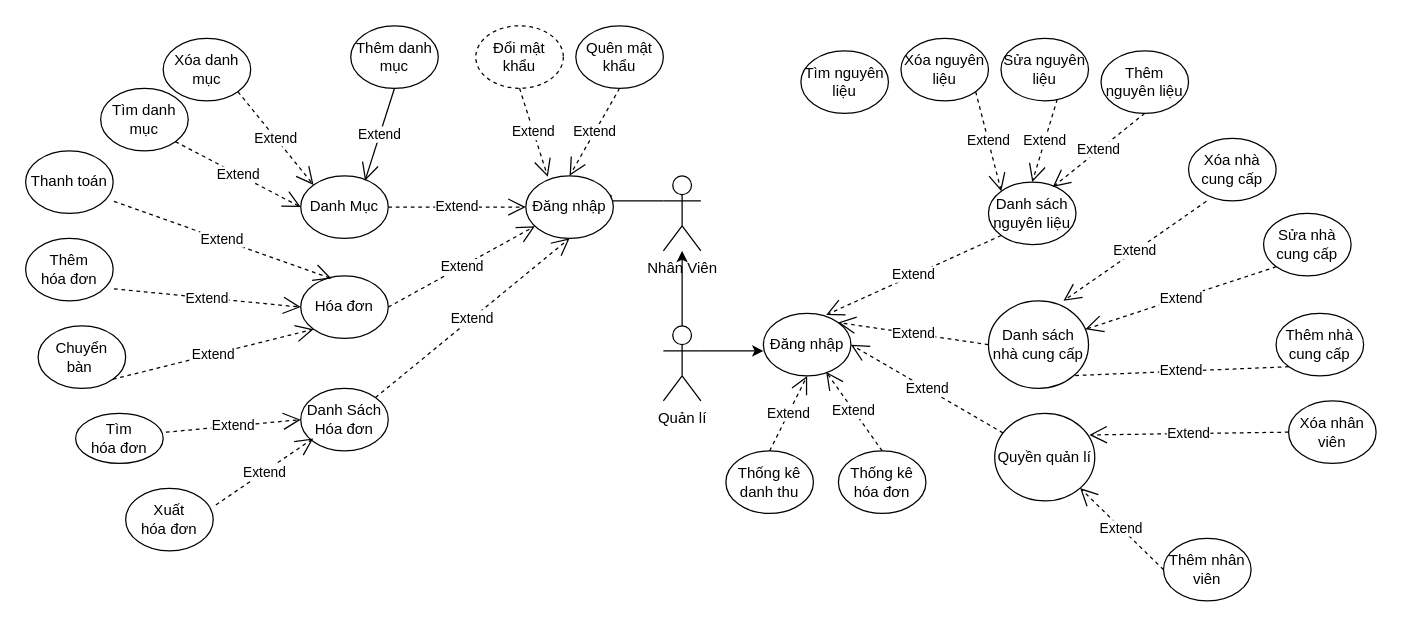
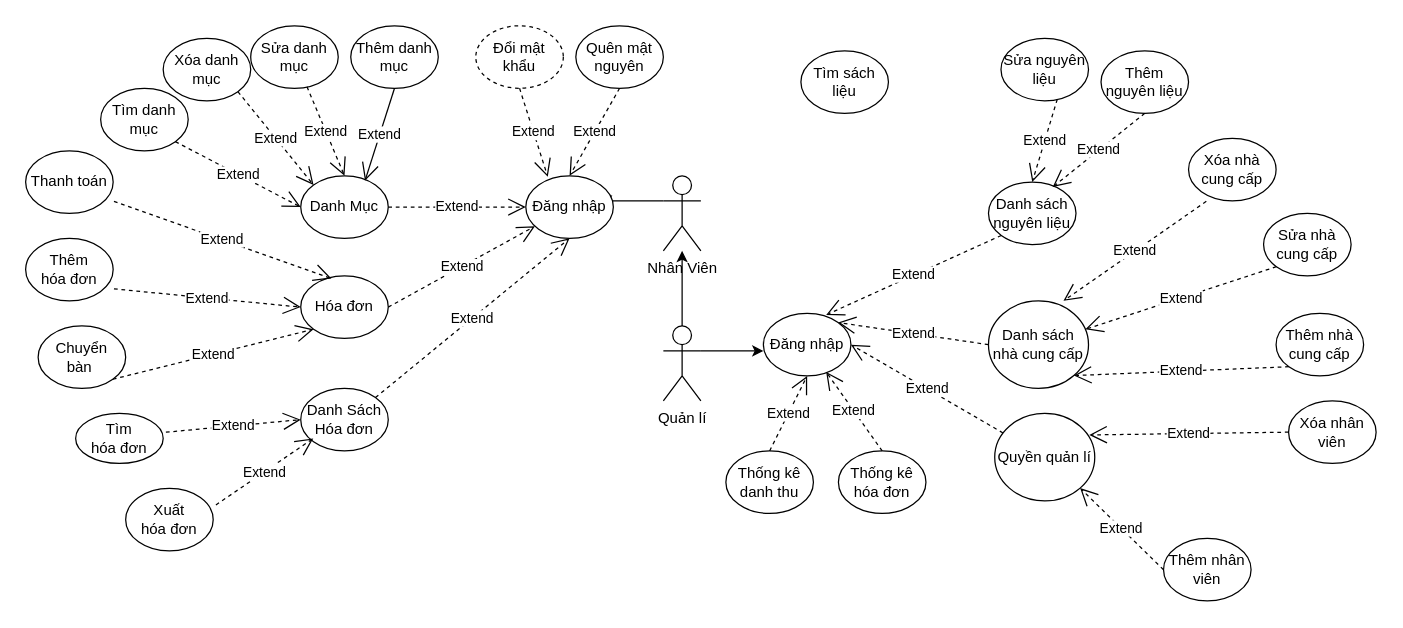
node "Sửa danh mục": added
node "Quên mật khẩu": label "Quên mật khẩu" -> "Quên mật nguyên"
node "Xóa nguyên liệu": removed
node "Tìm nguyên liệu": label "Tìm nguyên liệu" -> "Tìm sách liệu"
edge "Sửa danh mục" -> "Danh Mục": added, label "Extend"
edge "Xóa nguyên liệu" -> "Danh sách nguyên liệu": removed, label "Extend"
edge "Danh sách nhà cung cấp" -- "Thêm nhà cung cấp": arrowhead none -> open
